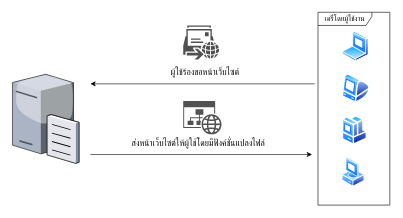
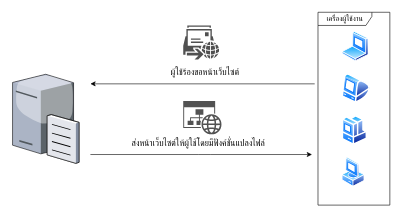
node "เครื่โดยมู้ใช้งาน": label "เครื่โดยมู้ใช้งาน" -> "เครื่องผู้ใช้งาน"
